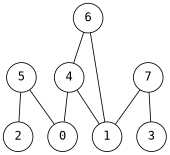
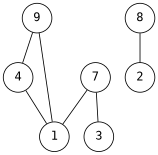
node "6": label "6" -> "9"
node "5": label "5" -> "8"
node "0": removed
